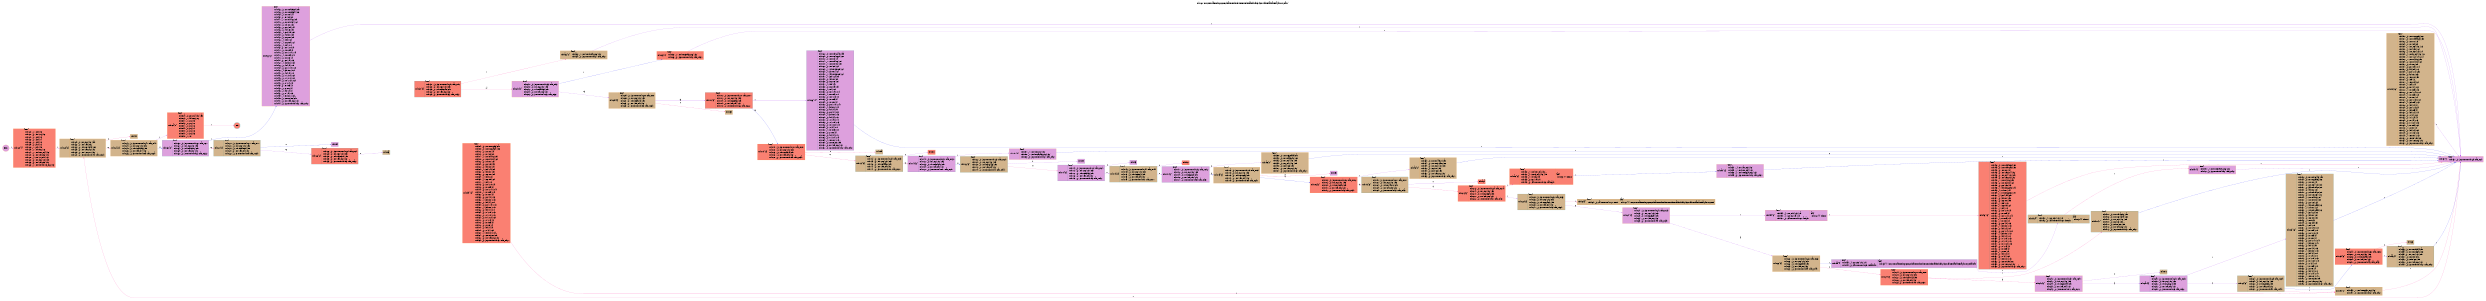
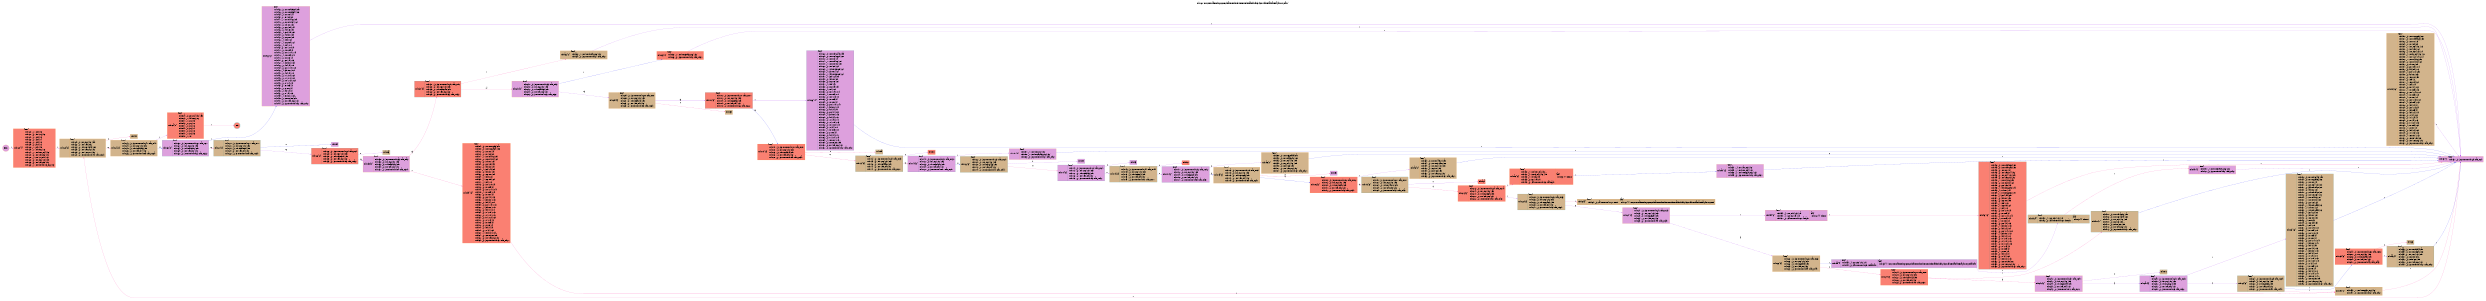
node "0x40169e [25]": added
